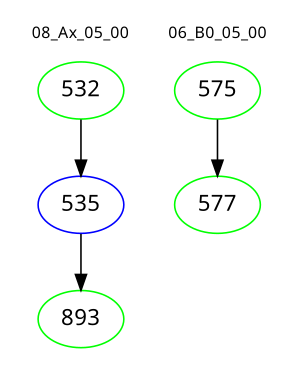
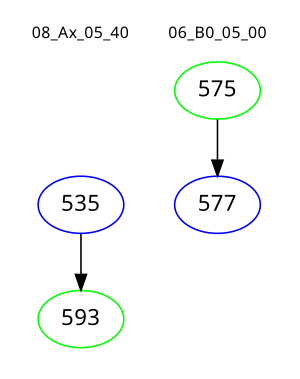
cluster "08_Ax_05_00": label "08_Ax_05_00" -> "08_Ax_05_40"
node "532": removed
node "577": color green -> blue
node "893": label "893" -> "593"
